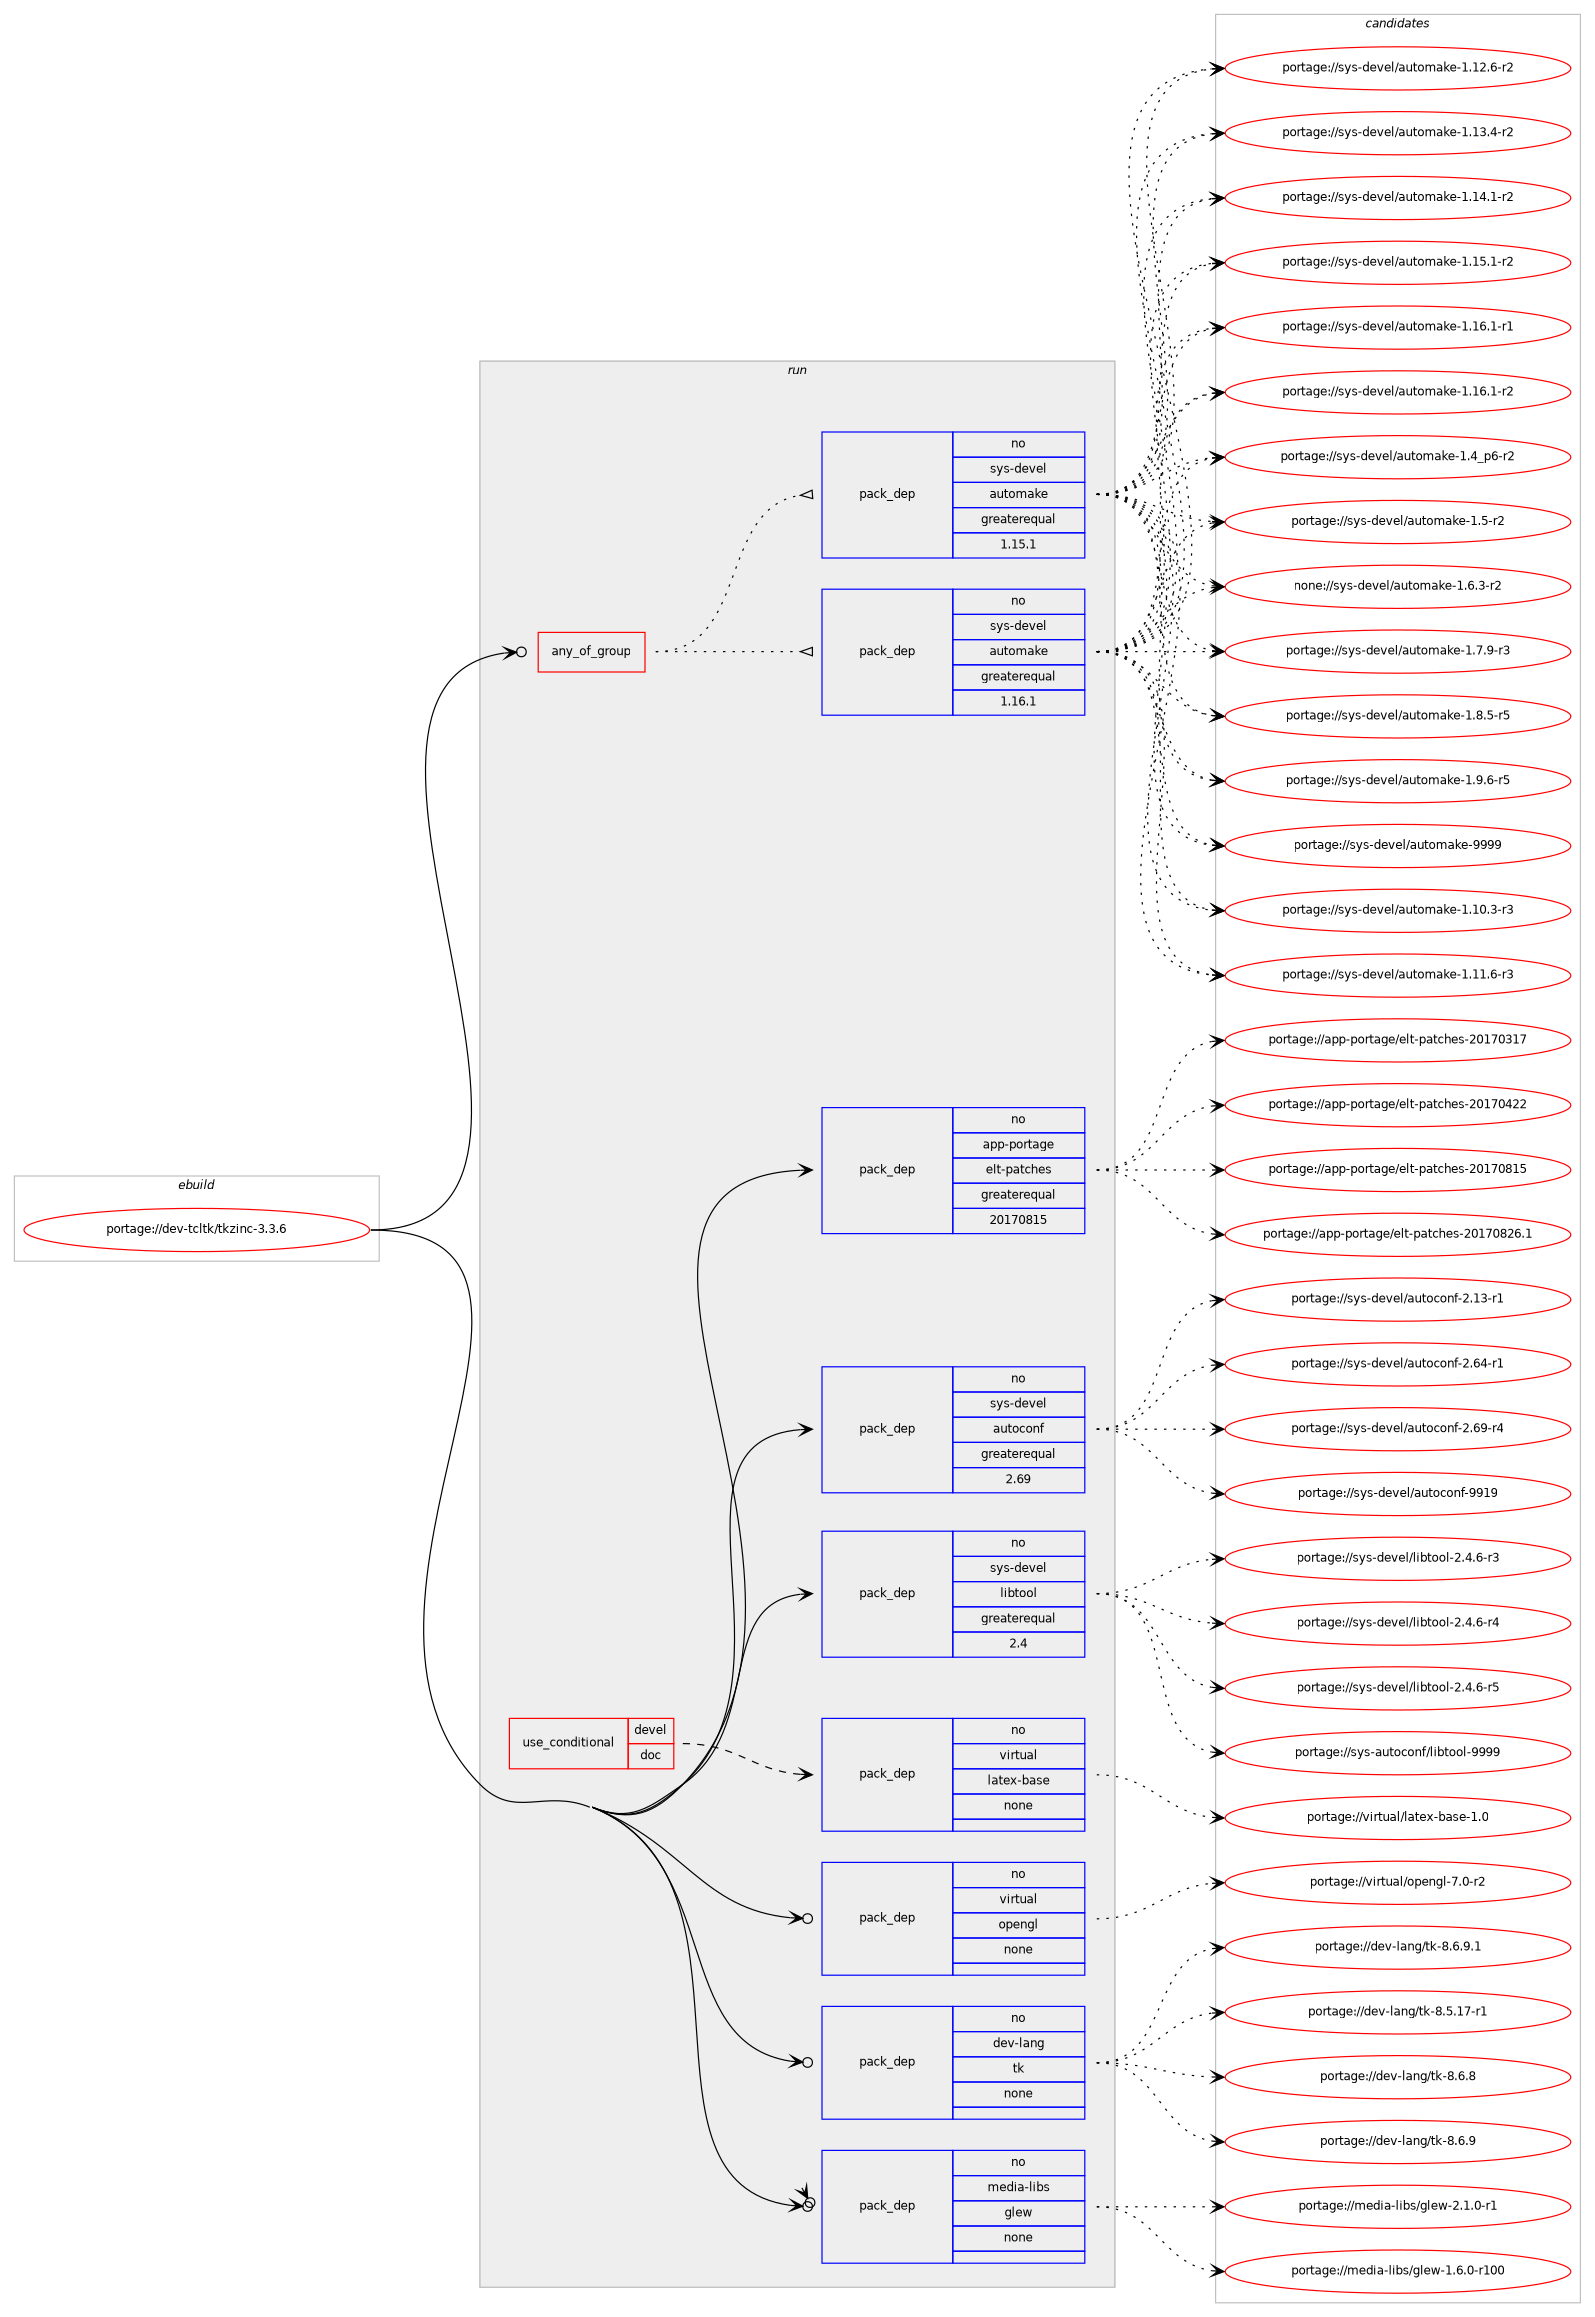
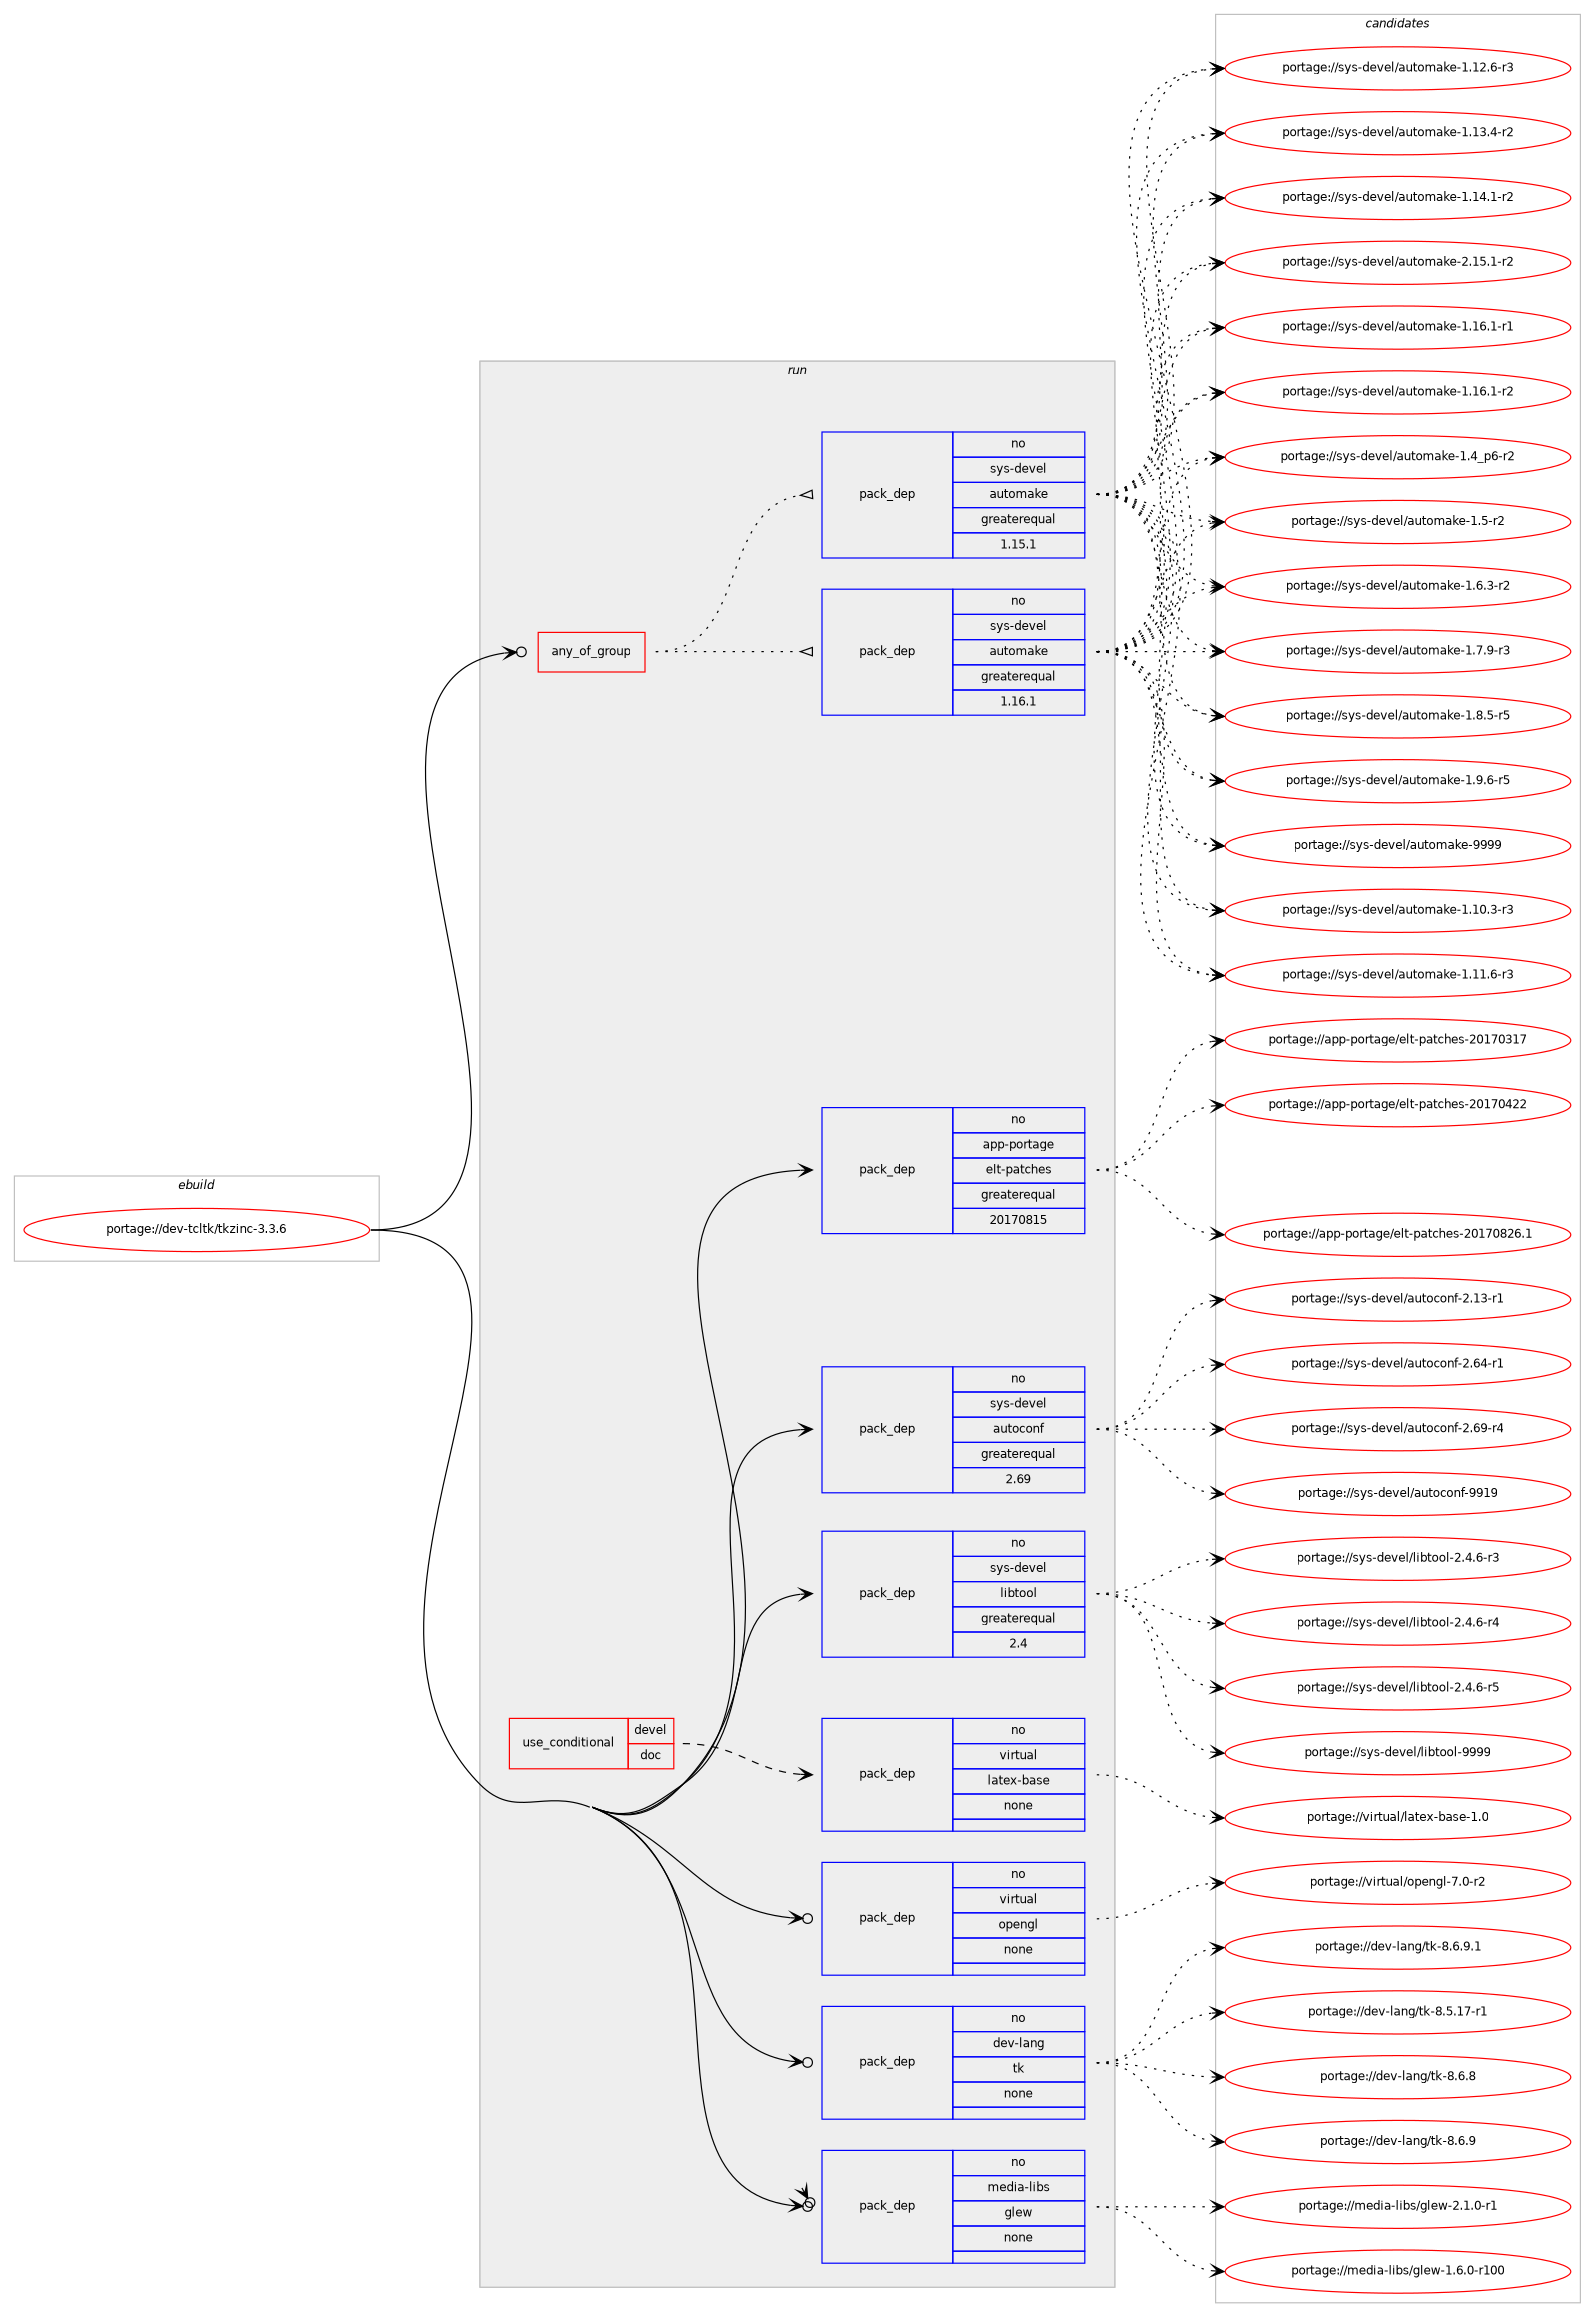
node "portage://sys-devel/automake-1.12.6-r2": label "portage://sys-devel/automake-1.12.6-r2" -> "portage://sys-devel/automake-1.12.6-r3"
node "portage://sys-devel/automake-1.15.1-r2": label "portage://sys-devel/automake-1.15.1-r2" -> "portage://sys-devel/automake-2.15.1-r2"
node "none://sys-devel/automake-1.6.3-r2": label "none://sys-devel/automake-1.6.3-r2" -> "portage://sys-devel/automake-1.6.3-r2"
node "portage://app-portage/elt-patches-20170815": removed
node "portage://sys-autoconf/libtool-9999": label "portage://sys-autoconf/libtool-9999" -> "portage://sys-devel/libtool-9999"
